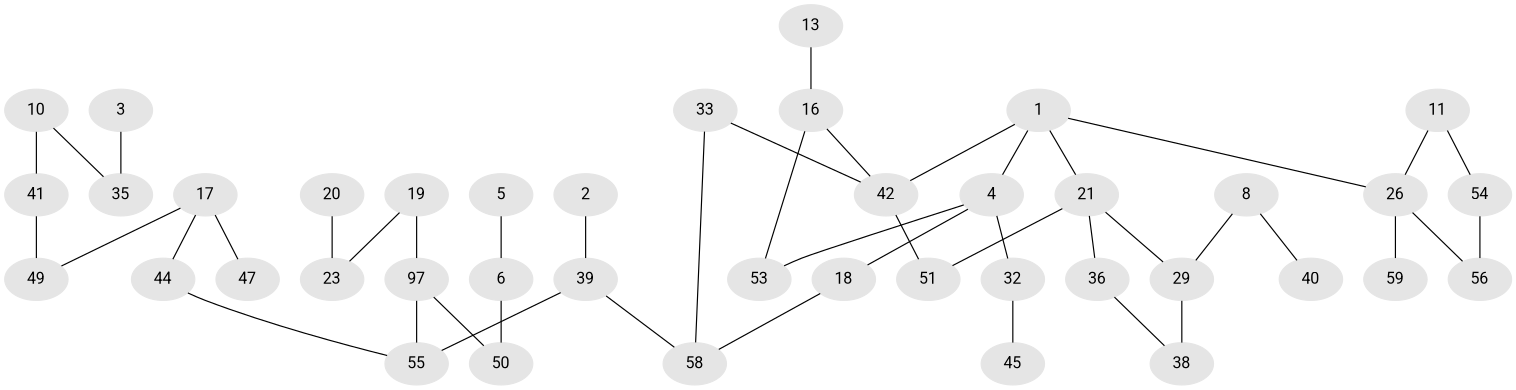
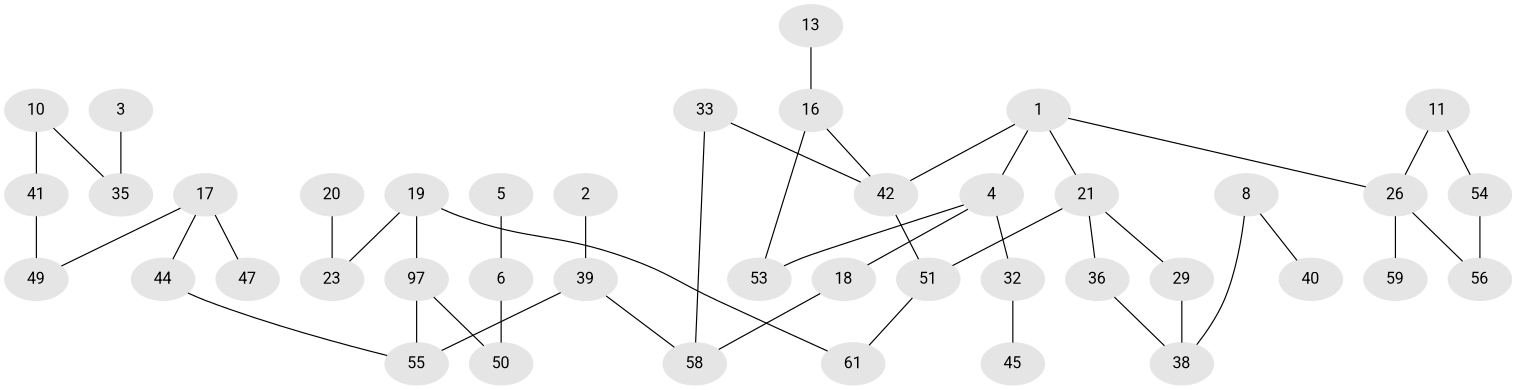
edge "8" -- "29": now "8" -- "38"
node "61": added
